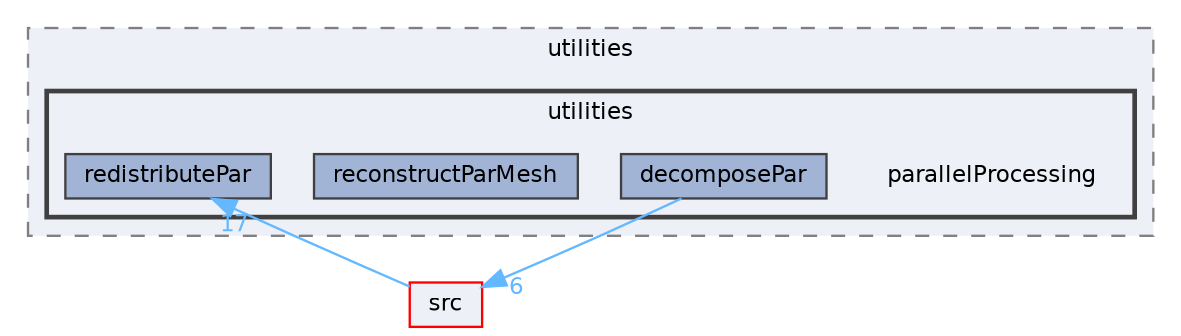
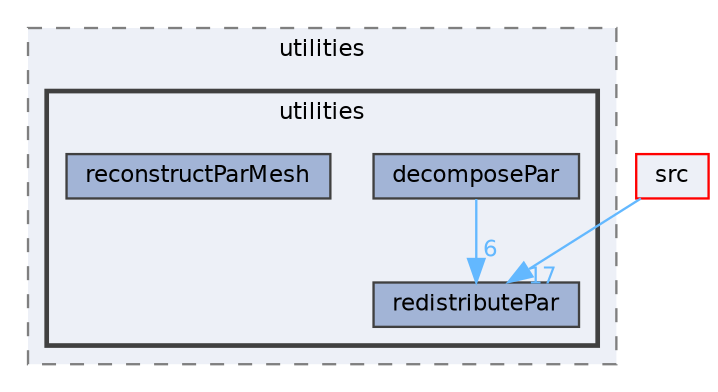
node "parallelProcessing": removed
edge "decomposePar" -> "src": now "decomposePar" -> "redistributePar"
